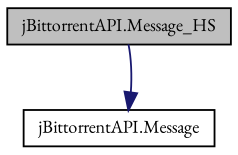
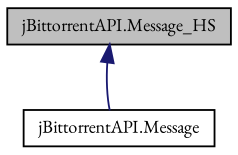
edge "jBittorrentAPI.Message_HS" -> "jBittorrentAPI.Message": reversed
